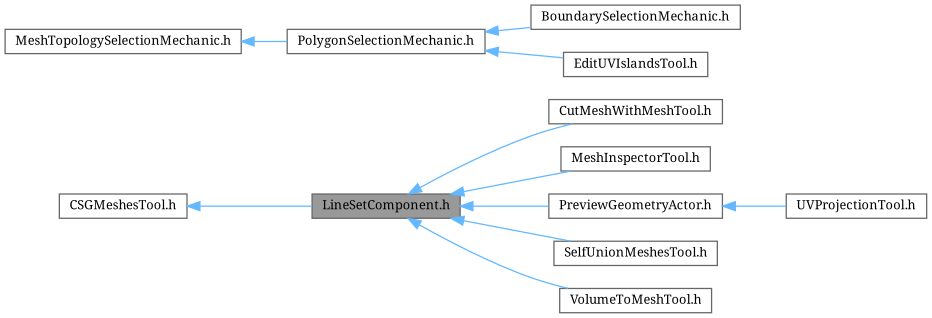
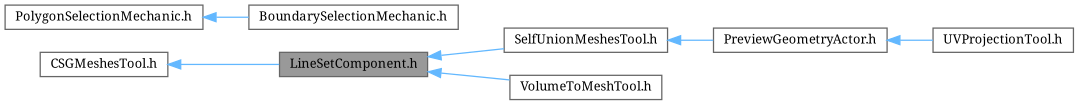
node "MeshTopologySelectionMechanic.h": removed
node "EditUVIslandsTool.h": removed
node "CutMeshWithMeshTool.h": removed
node "MeshInspectorTool.h": removed
edge "PreviewGeometryActor.h" -> "LineSetComponent.h": now "PreviewGeometryActor.h" -> "SelfUnionMeshesTool.h"
